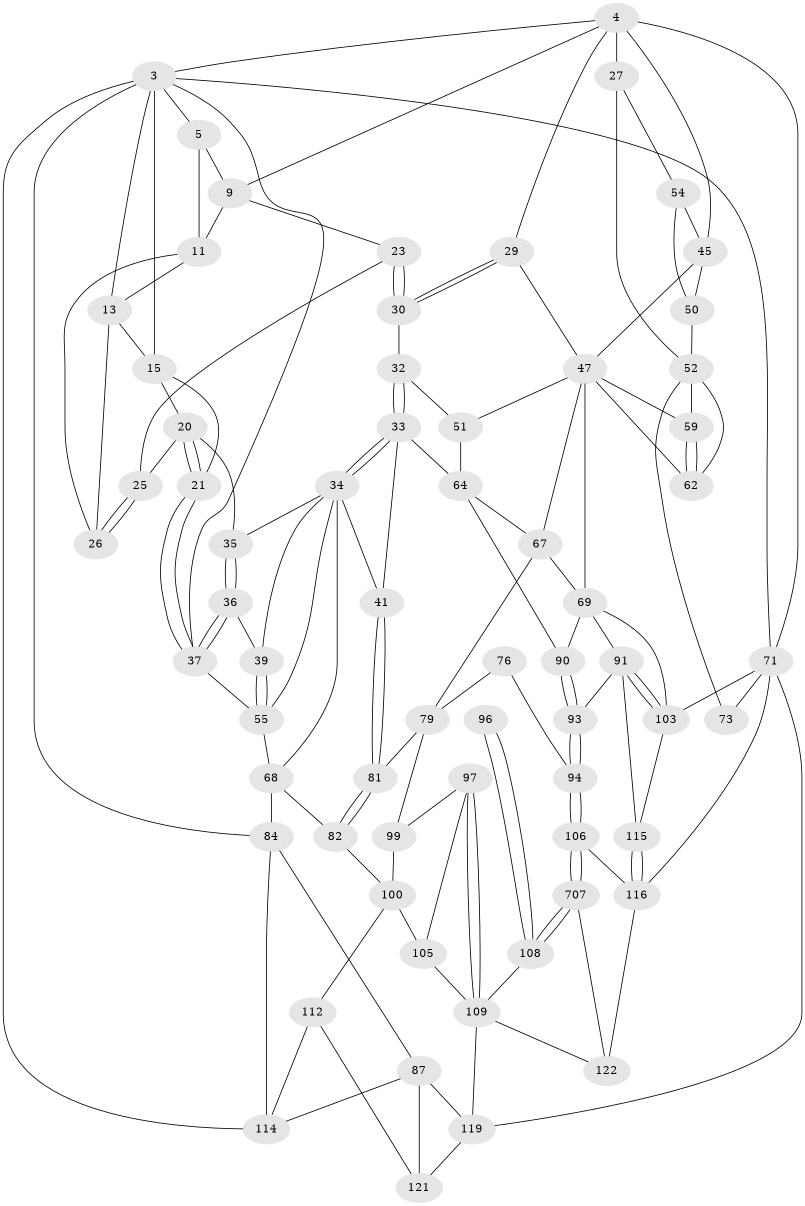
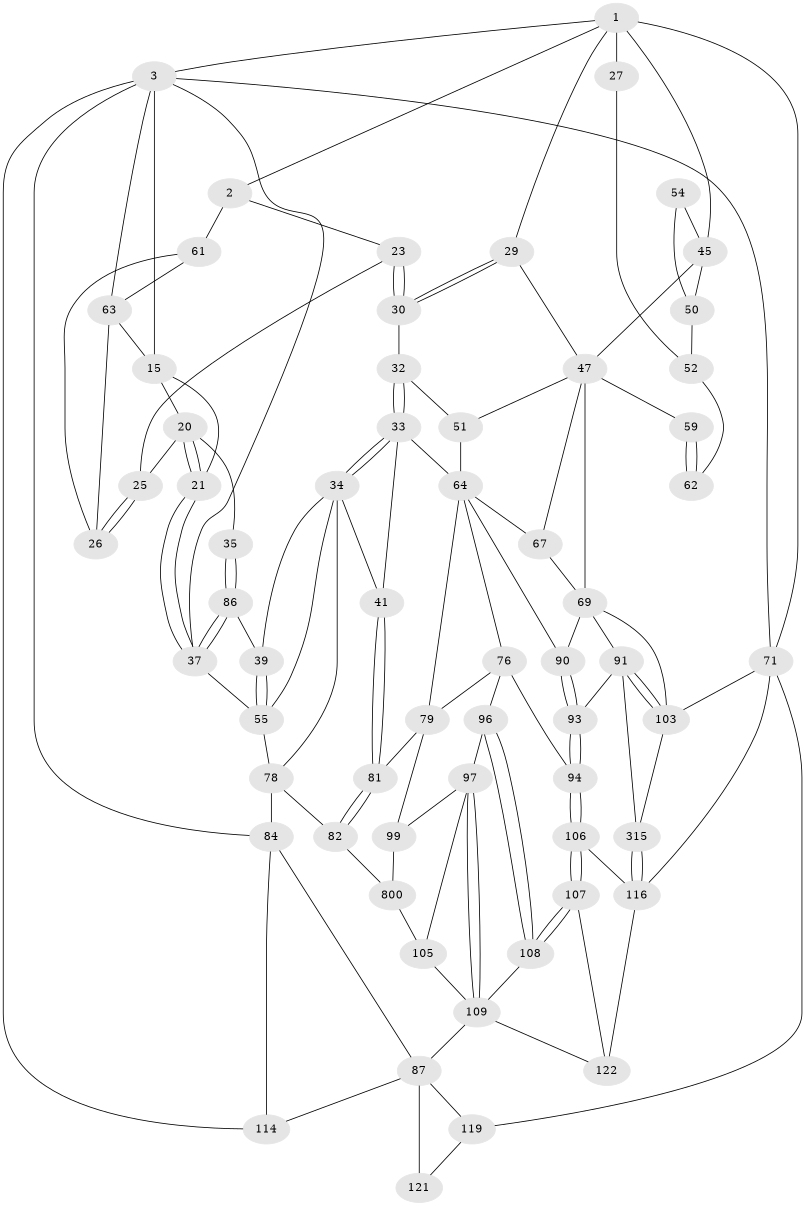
node "4": label "4" -> "1"
node "5": removed
edge "27" -- "54": removed
node "9": label "9" -> "2"
node "11": label "11" -> "61"
node "13": label "13" -> "63"
edge "52" -- "59": removed
edge "47" -- "62": removed
edge "34" -- "35": removed
edge "64" -- "76": added
node "36": label "36" -> "86"
edge "67" -- "79": now "64" -- "79"
edge "76" -- "96": added
node "73": removed
edge "96" -- "97": added
node "68": label "68" -> "78"
node "115": label "115" -> "315"
node "100": label "100" -> "800"
node "707": label "707" -> "107"
node "112": removed
edge "109" -- "119": now "109" -- "87"
